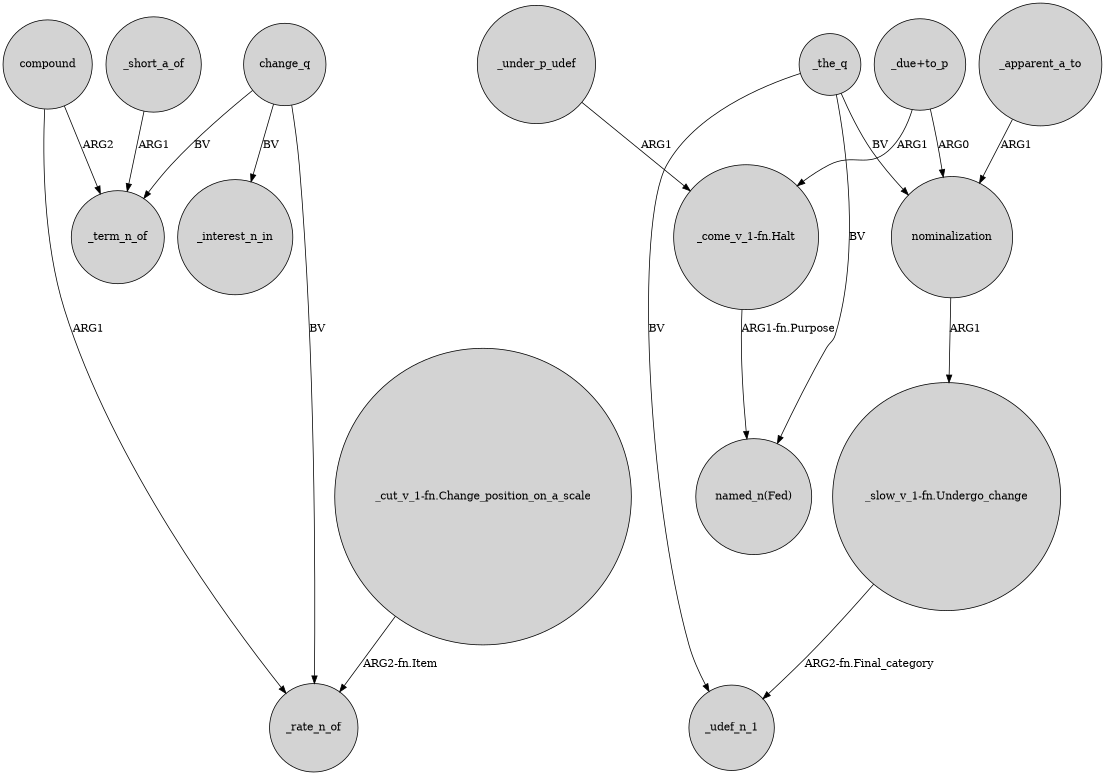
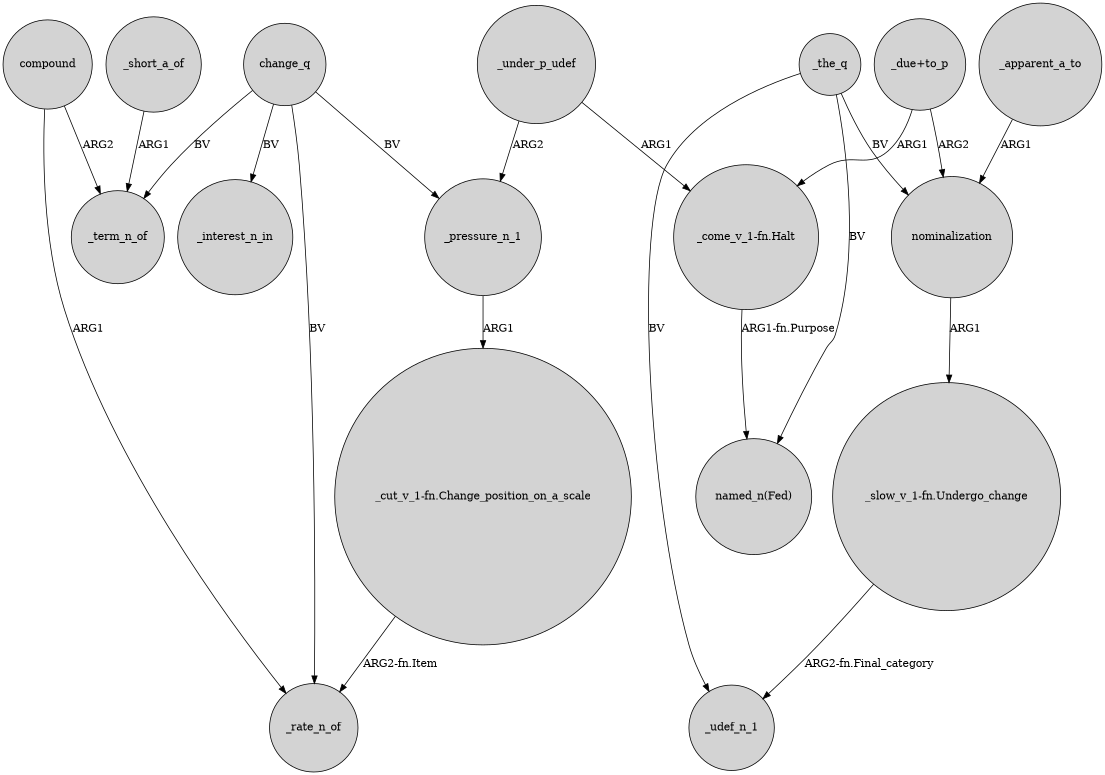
edge "_due+to_p" -> "nominalization": label "ARG0" -> "ARG2"
node "_pressure_n_1": added
